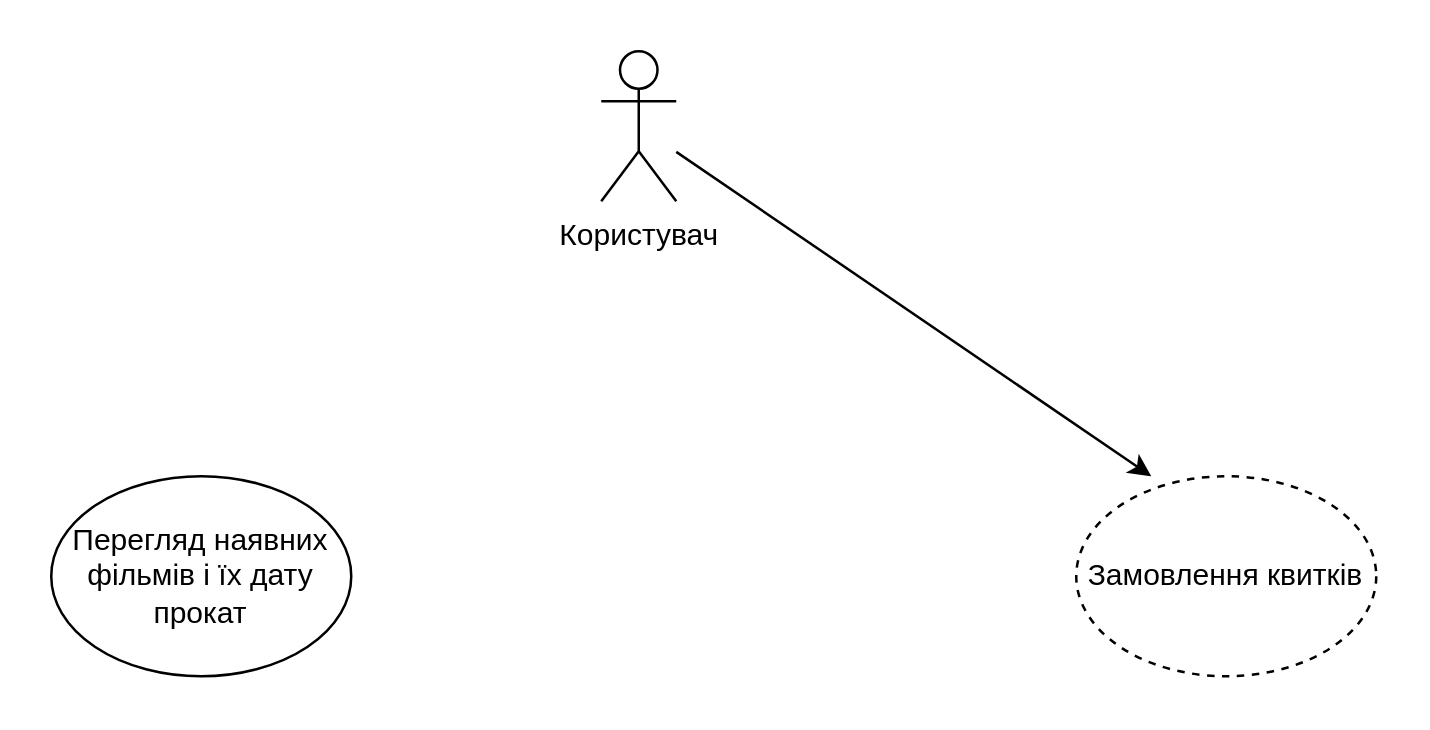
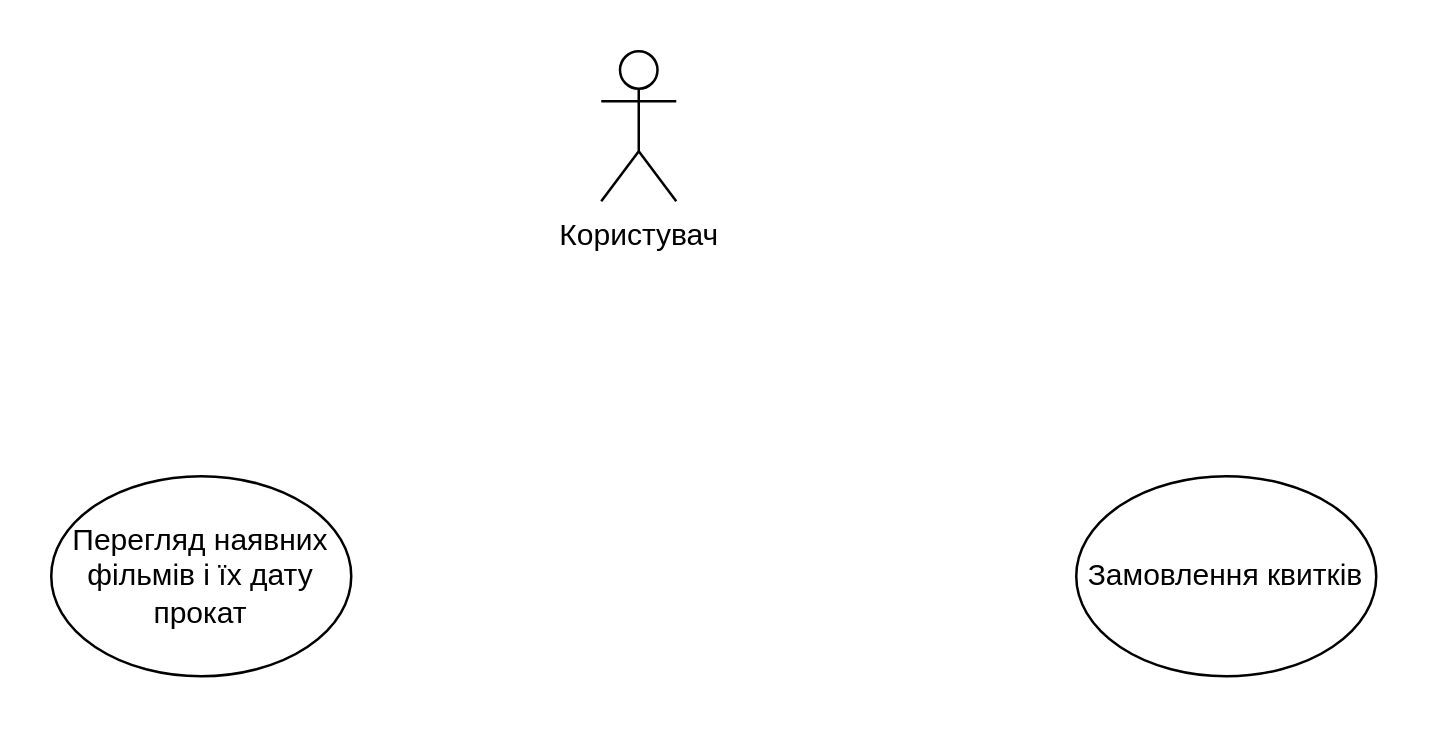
edge "Користувач" -> "Замовлення квитків": removed
node "Замовлення квитків": style dashed -> solid
